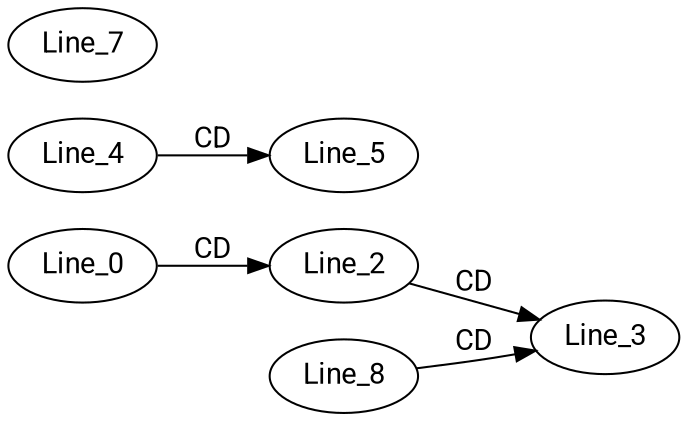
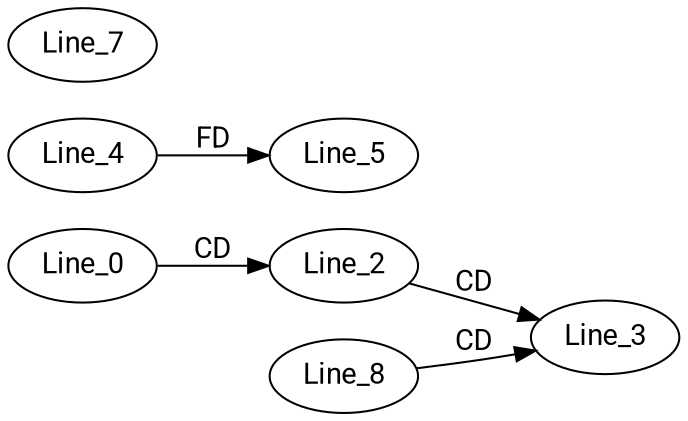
edge "Line_4" -> "Line_5": label "CD" -> "FD"
